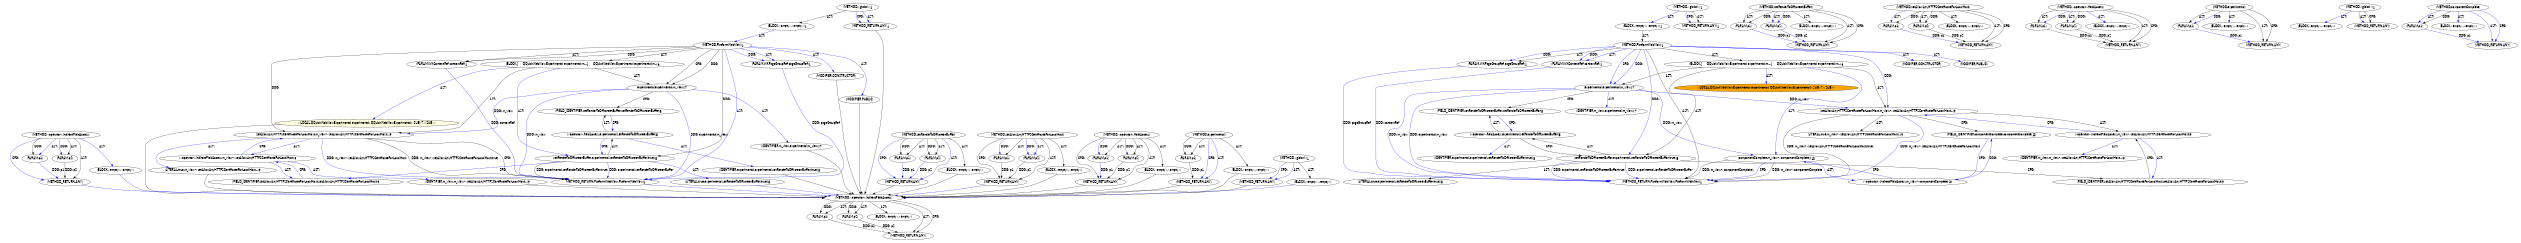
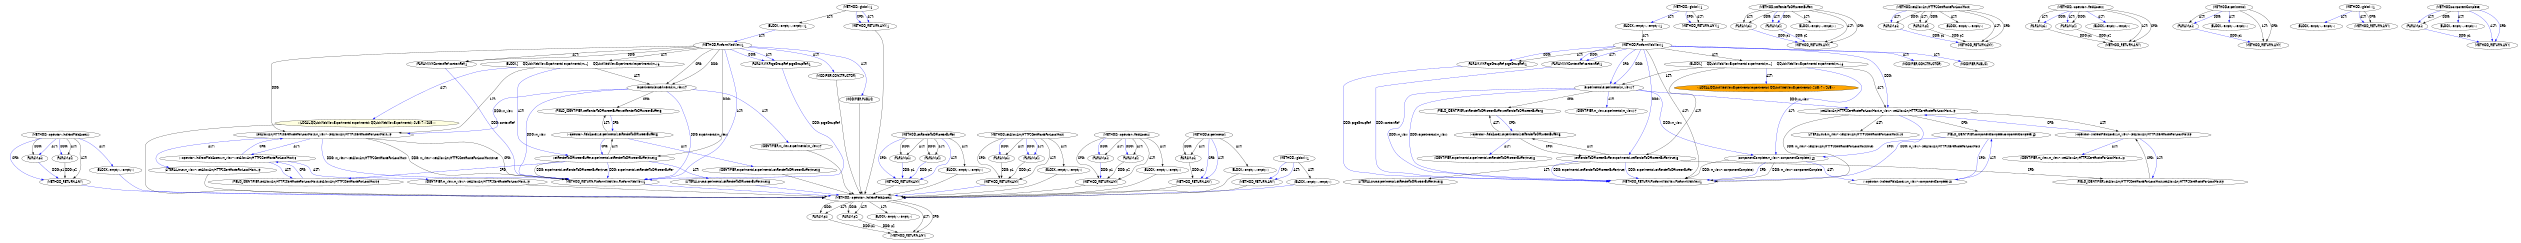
edge "(<operator>.indirectFieldAccess,m_view->componentComplete)" -> "(FIELD_IDENTIFIER,componentComplete,componentComplete)": label "DDG: " -> "AST: "
edge "(<operator>.indirectFieldAccess,m_view->componentComplete)" -> "(componentComplete,m_view->componentComplete())": now "(FIELD_IDENTIFIER,componentComplete,componentComplete)" -> "(componentComplete,m_view->componentComplete())"
